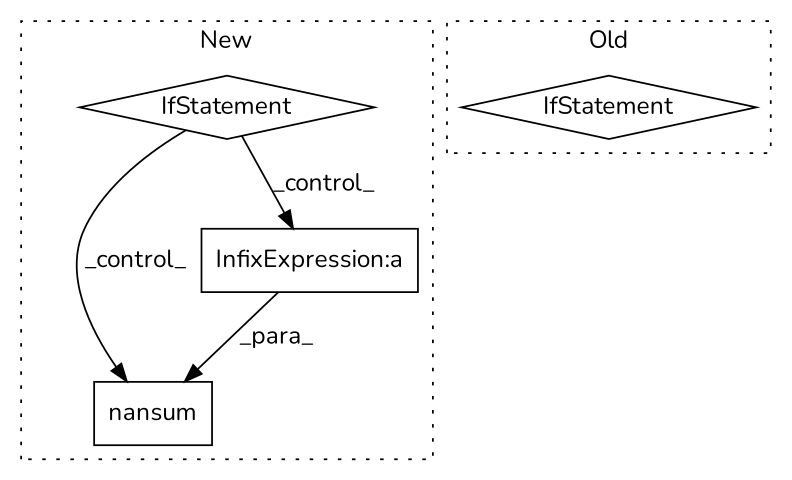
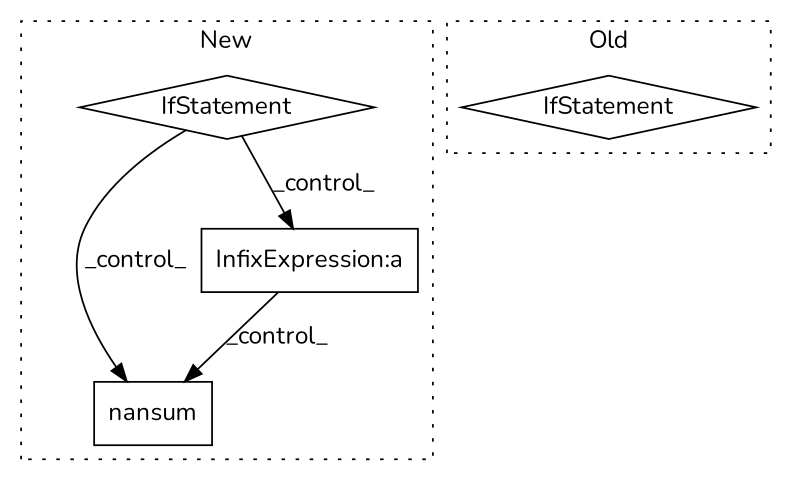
edge "InfixExpression:a" -> "nansum": label "_para_" -> "_control_"
